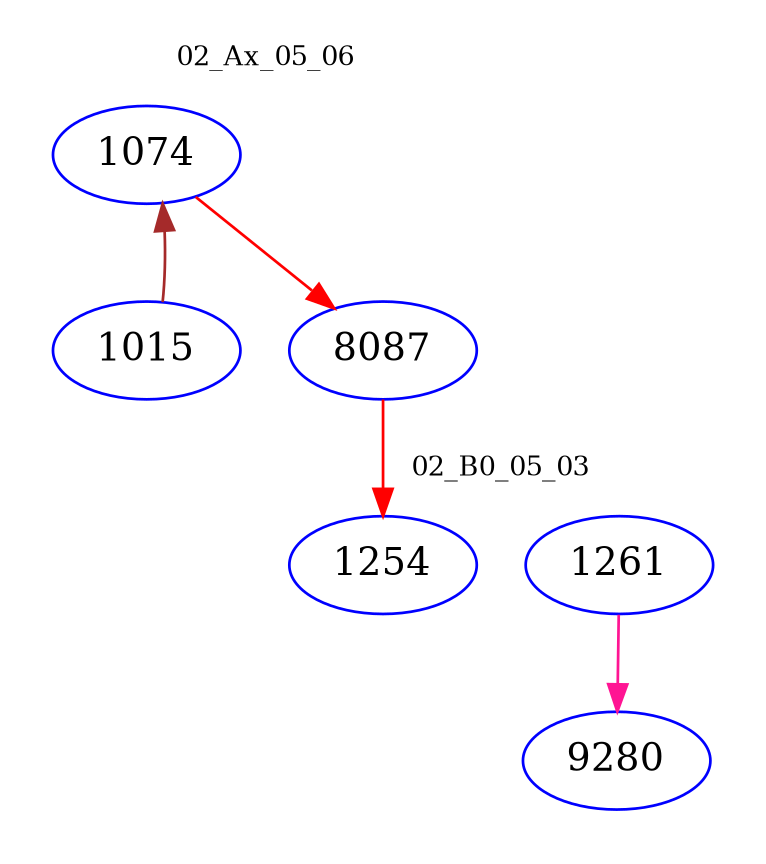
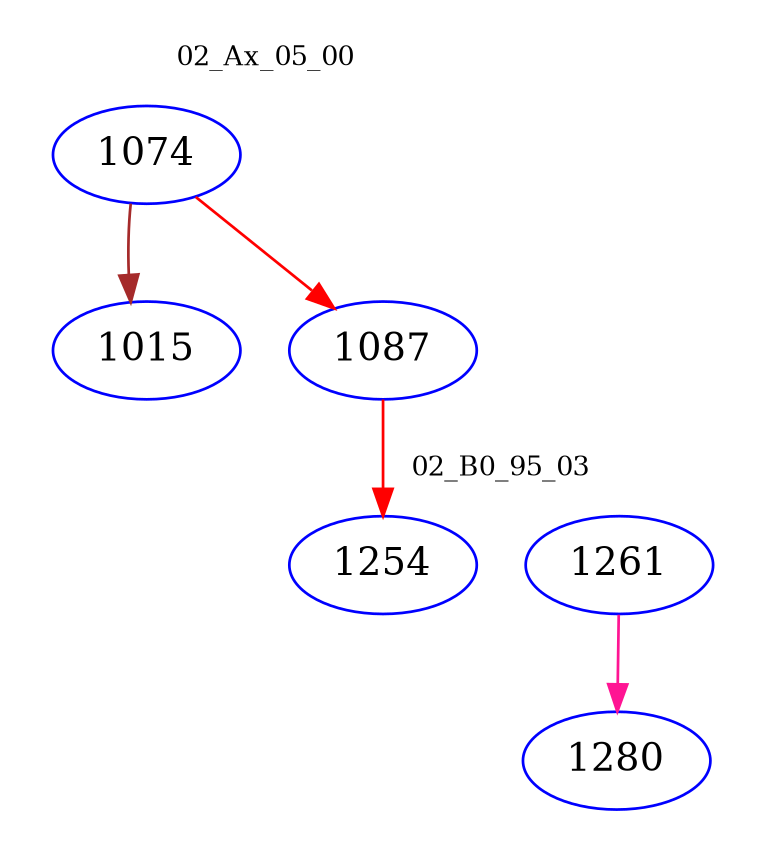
cluster "02_Ax_05_06": label "02_Ax_05_06" -> "02_Ax_05_00"
edge "1015" -> "1074": reversed
node "8087": label "8087" -> "1087"
cluster "02_B0_05_03": label "02_B0_05_03" -> "02_B0_95_03"
node "9280": label "9280" -> "1280"
